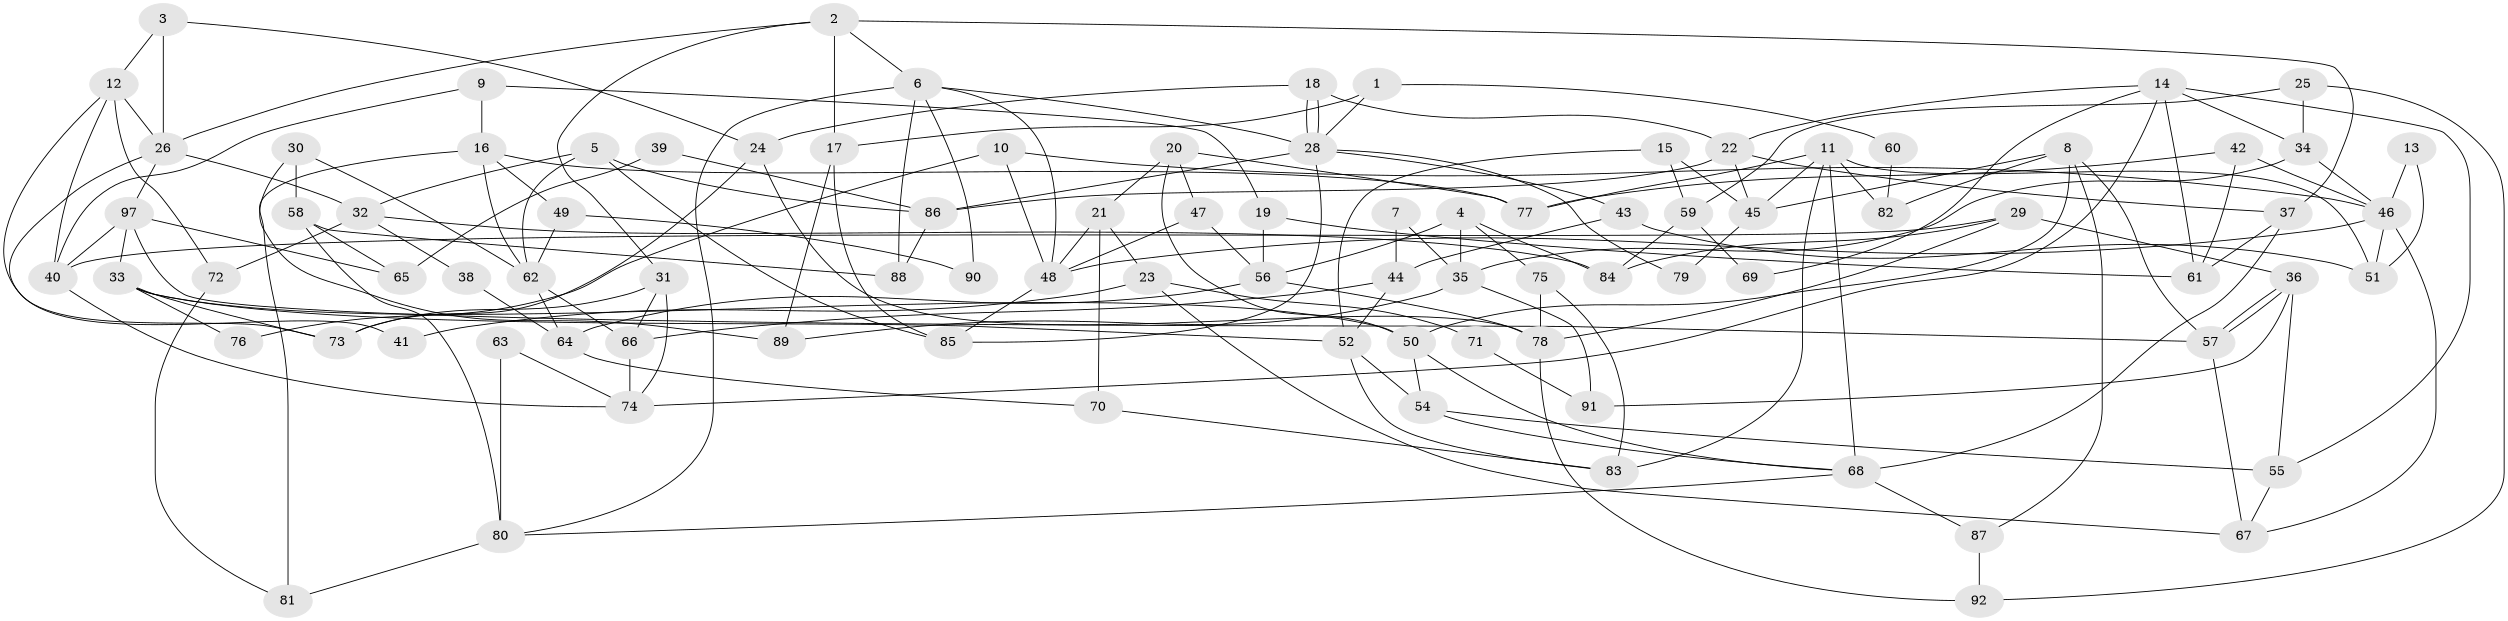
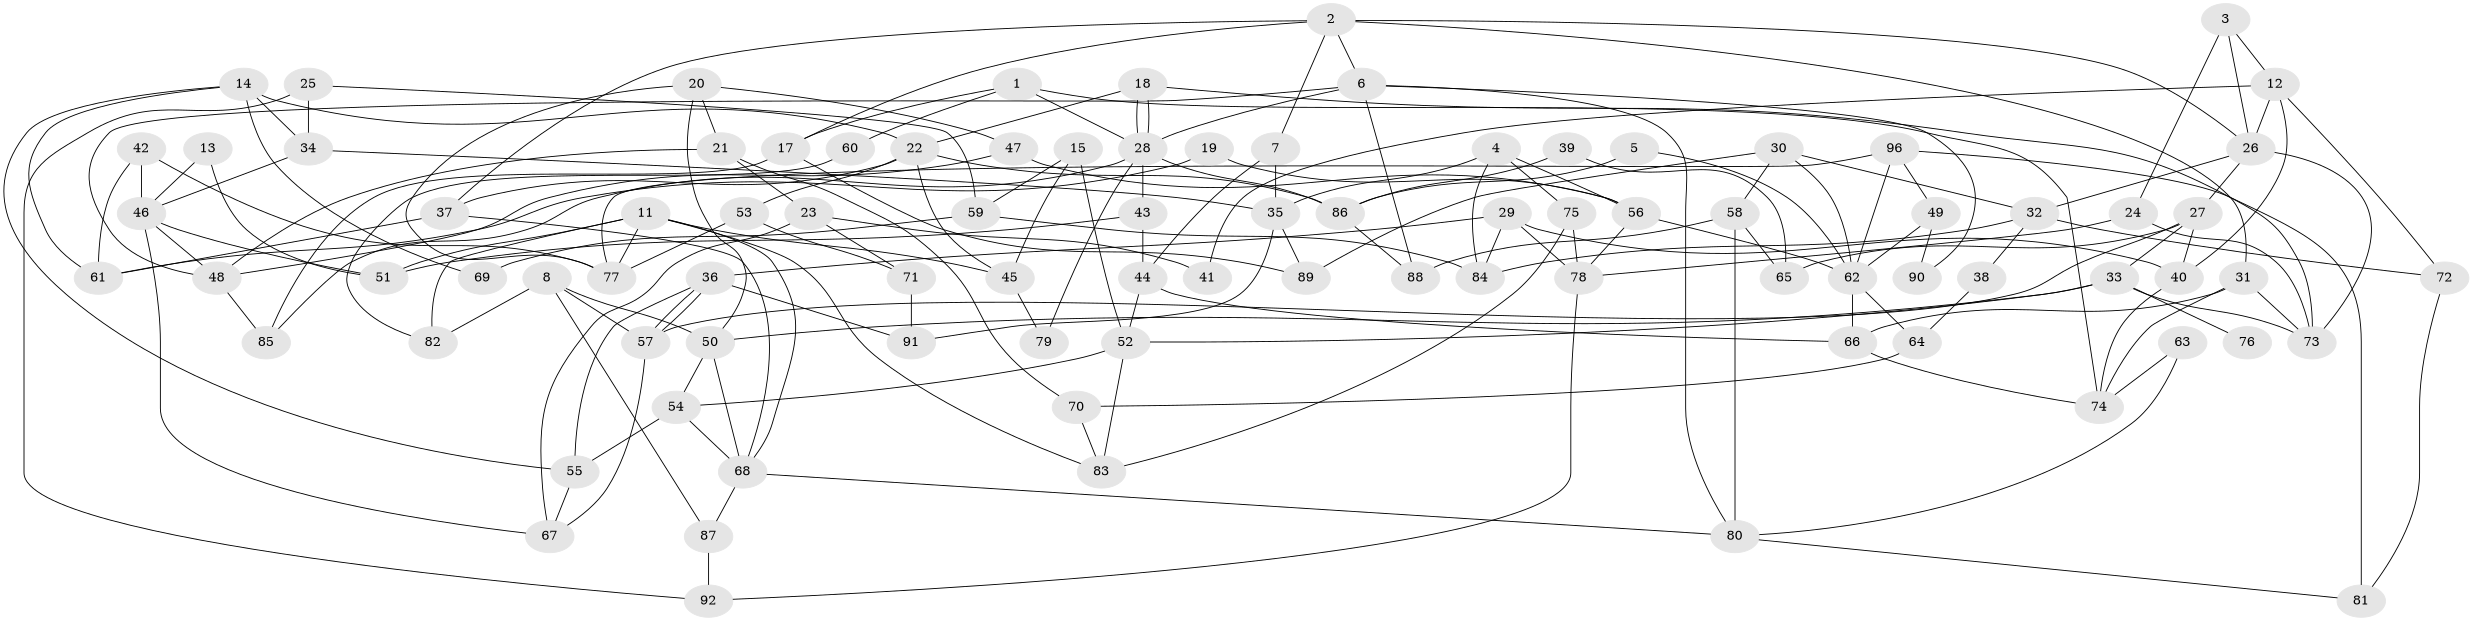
node "9": removed
edge "2" -- "7": added
edge "18" -- "24": now "18" -- "73"
node "16": label "16" -> "96"
node "10": removed
edge "5" -- "32": now "30" -- "32"
edge "8" -- "45": removed
node "97": label "97" -> "27"
node "53": added
edge "5" -- "85": removed
edge "56" -- "64": now "56" -- "62"
edge "14" -- "74": now "1" -- "74"
